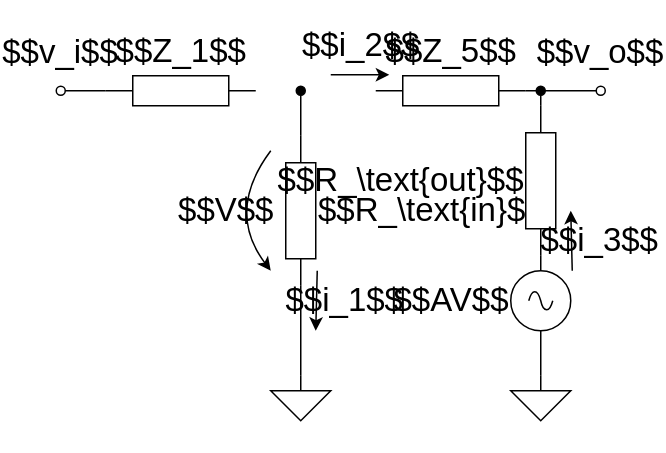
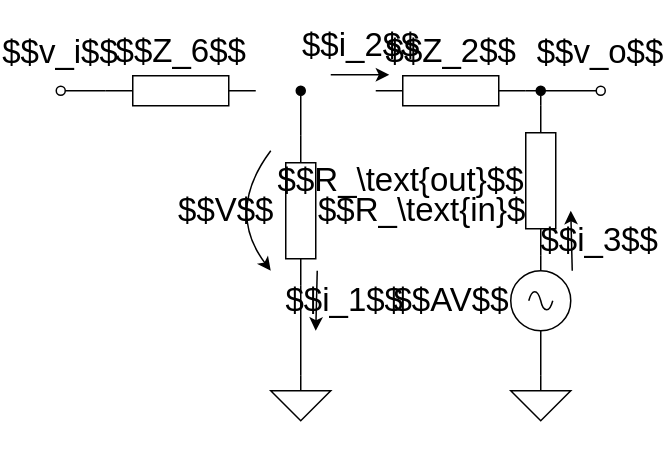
node "$$Z_1$$": label "$$Z_1$$" -> "$$Z_6$$"
node "$$Z_5$$": label "$$Z_5$$" -> "$$Z_2$$"
